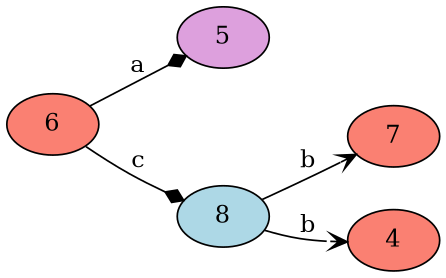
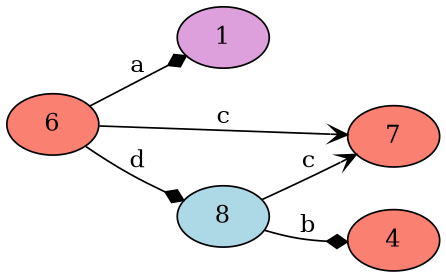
node "5": label "5" -> "1"
edge "6" -> "7": added, label "c"
edge "6" -> "8": label "c" -> "d"
edge "8" -> "7": label "b" -> "c"
edge "8" -> "4": arrowhead vee -> diamond
